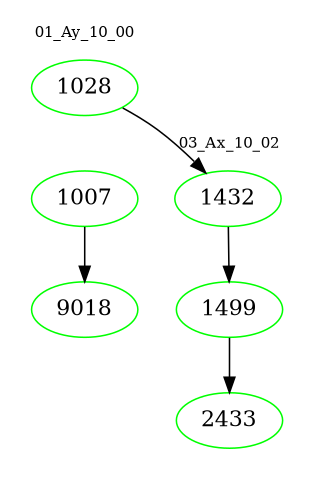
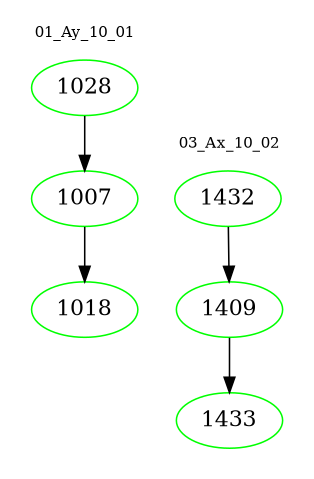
cluster "01_Ay_10_00": label "01_Ay_10_00" -> "01_Ay_10_01"
edge "1028" -> "1432": now "1028" -> "1007"
node "9018": label "9018" -> "1018"
node "1499": label "1499" -> "1409"
node "2433": label "2433" -> "1433"
